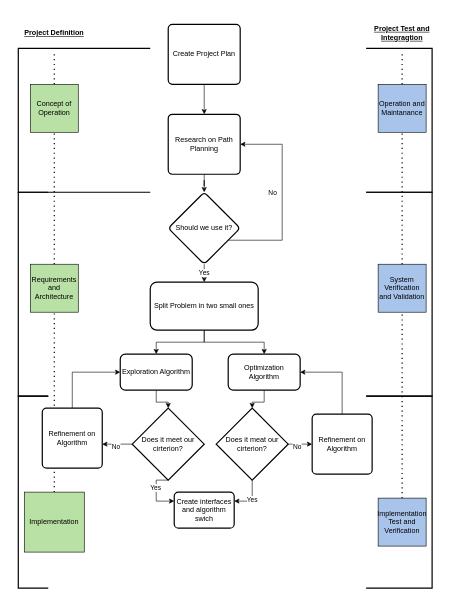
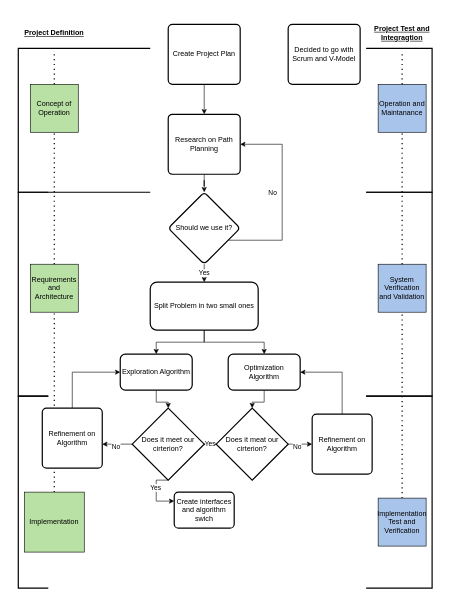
node "Decided to go with Scrum and V-Model": added
edge "Does it meat our cirterion?" -> "Create interfaces and algorithm swich": now "Does it meat our cirterion?" -> "Does it meet our cirterion?"
